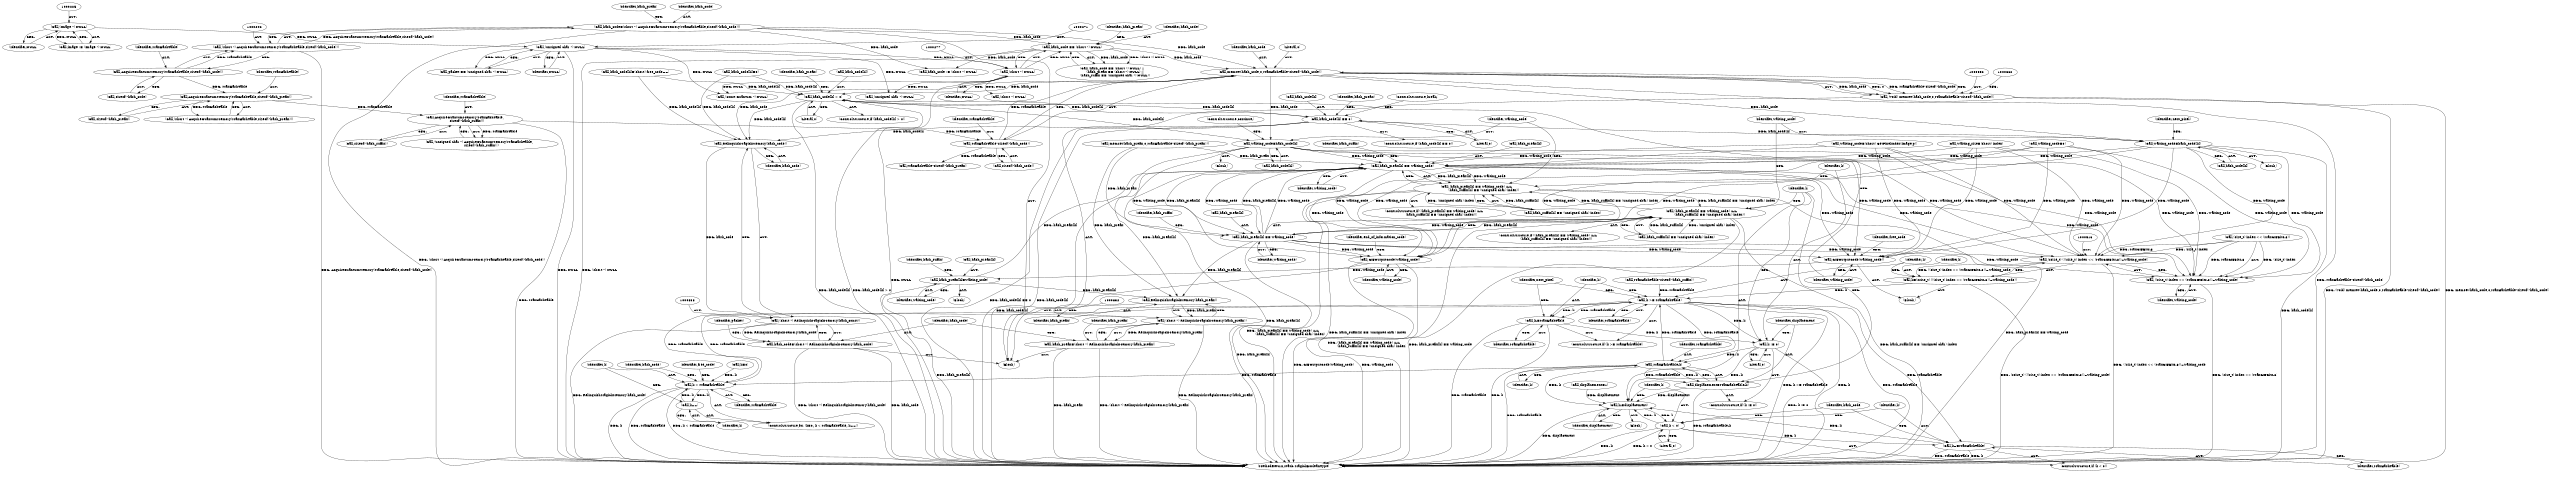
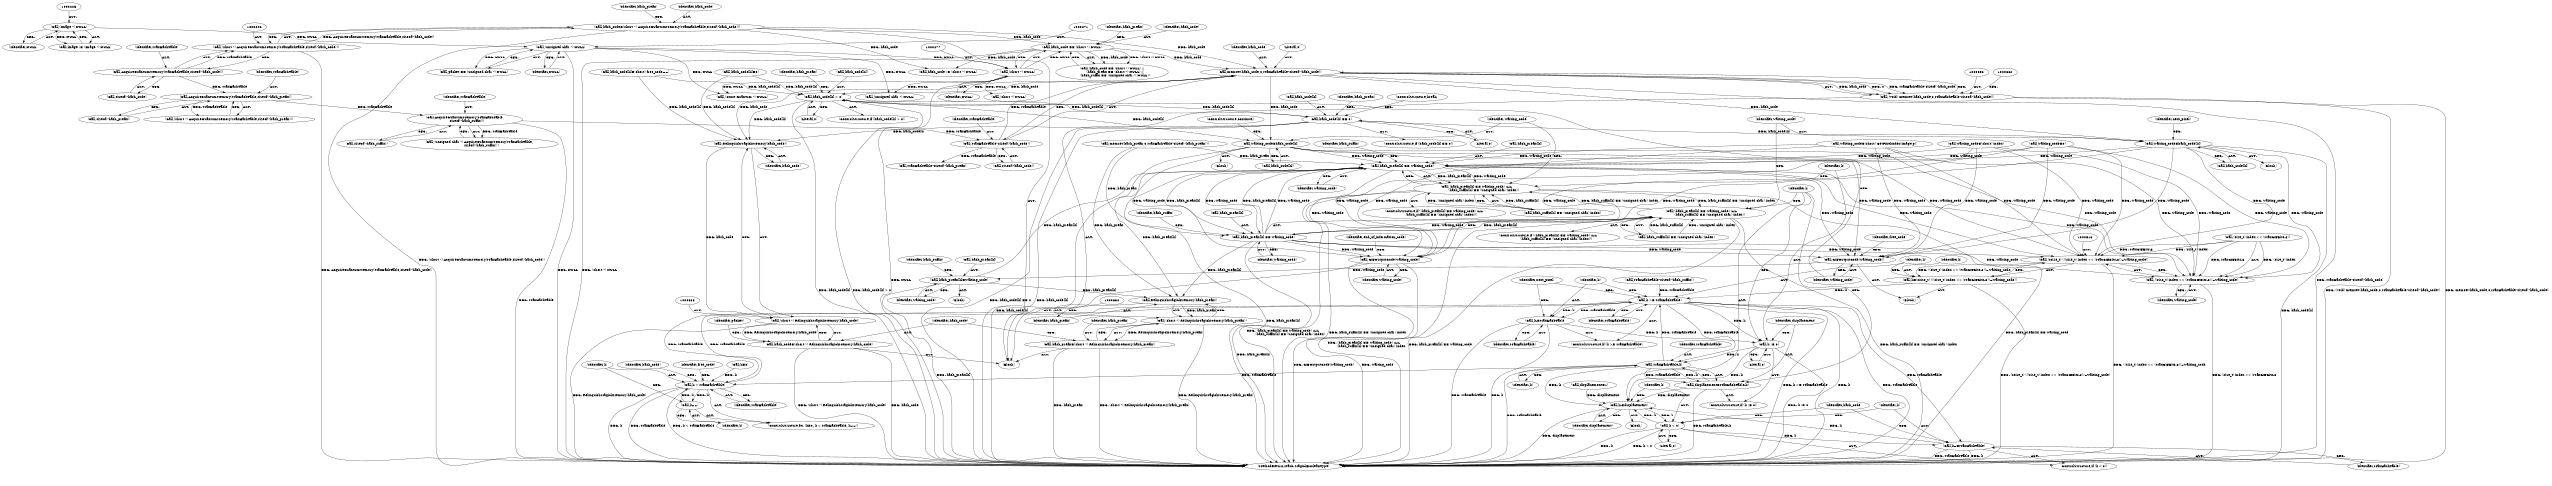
node "(Call,waiting_size=(short) index)": label "(Call,waiting_size=(short) index)" -> "(Call,waiting_code=(short) index)"
node "(Call,(short *) RelinquishMagickMemory(hash_const))": label "(Call,(short *) RelinquishMagickMemory(hash_const))" -> "(Call,(short *) RelinquishMagickMemory(hash_code))"
